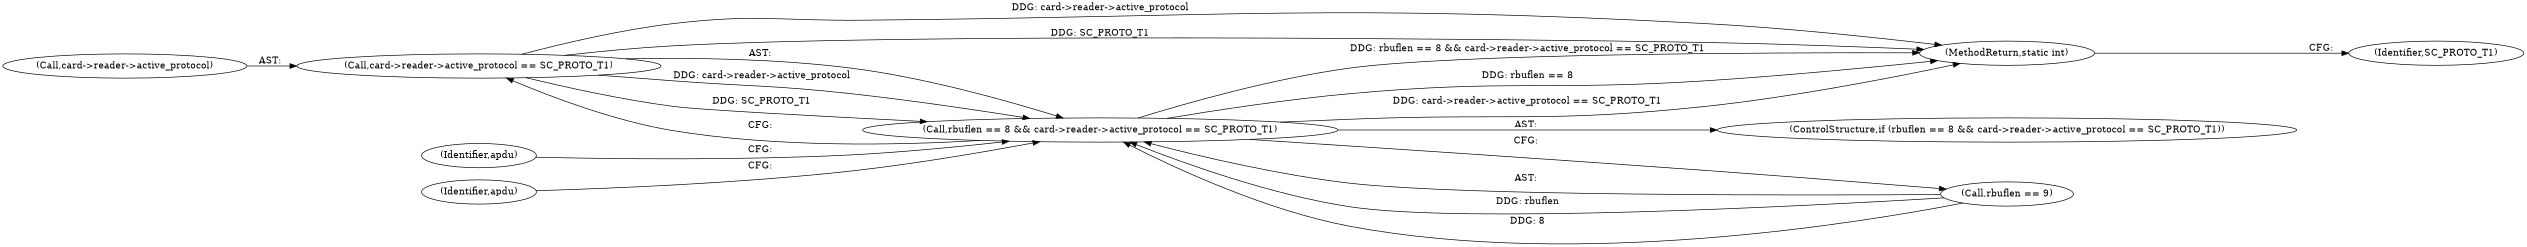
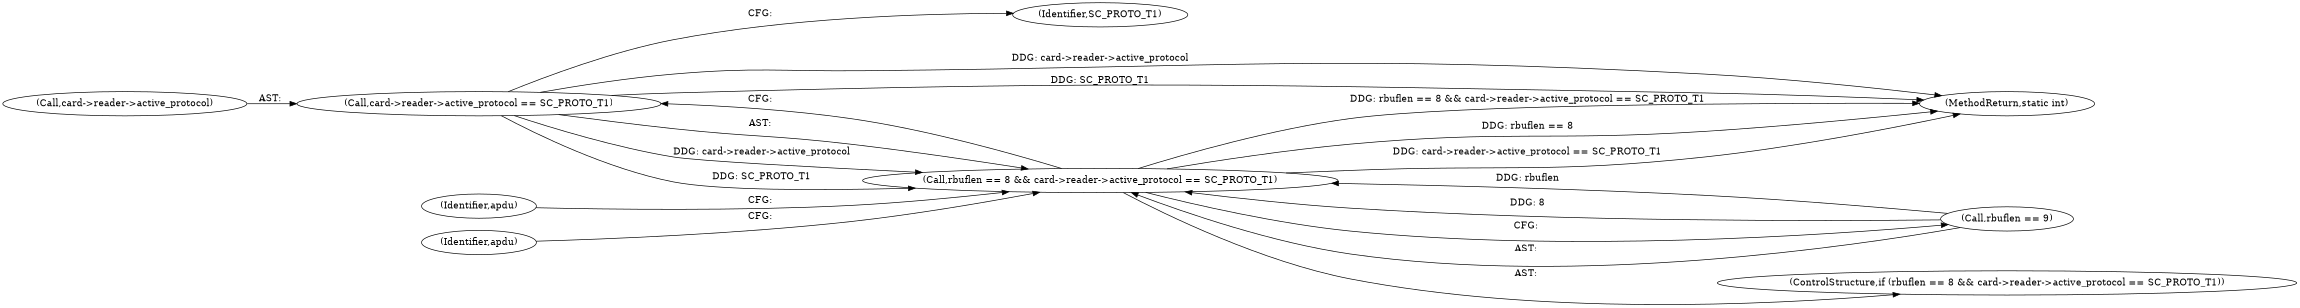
edge "(MethodReturn,static int)" -> "(Identifier,SC_PROTO_T1)": now "(Call,card->reader->active_protocol == SC_PROTO_T1)" -> "(Identifier,SC_PROTO_T1)"
